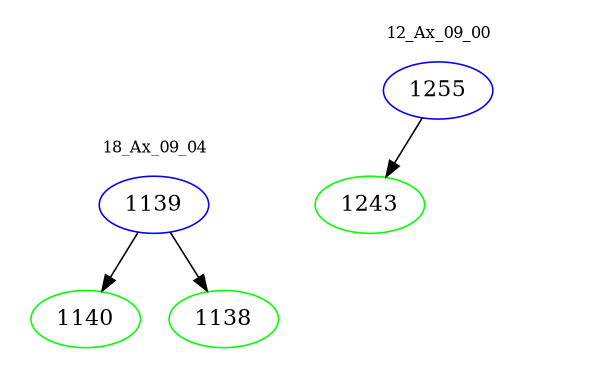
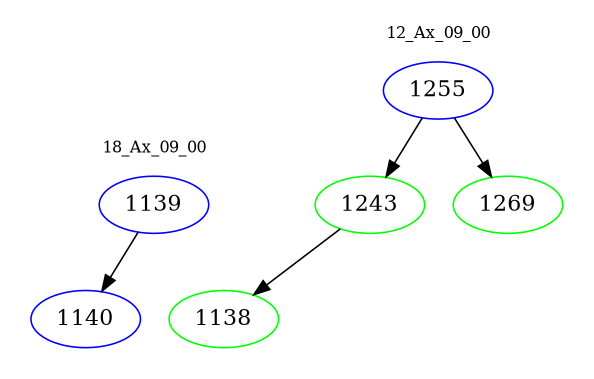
cluster "18_Ax_09_04": label "18_Ax_09_04" -> "18_Ax_09_00"
node "1269": added
edge "1139" -> "1138": now "1243" -> "1138"
node "1140": color green -> blue
